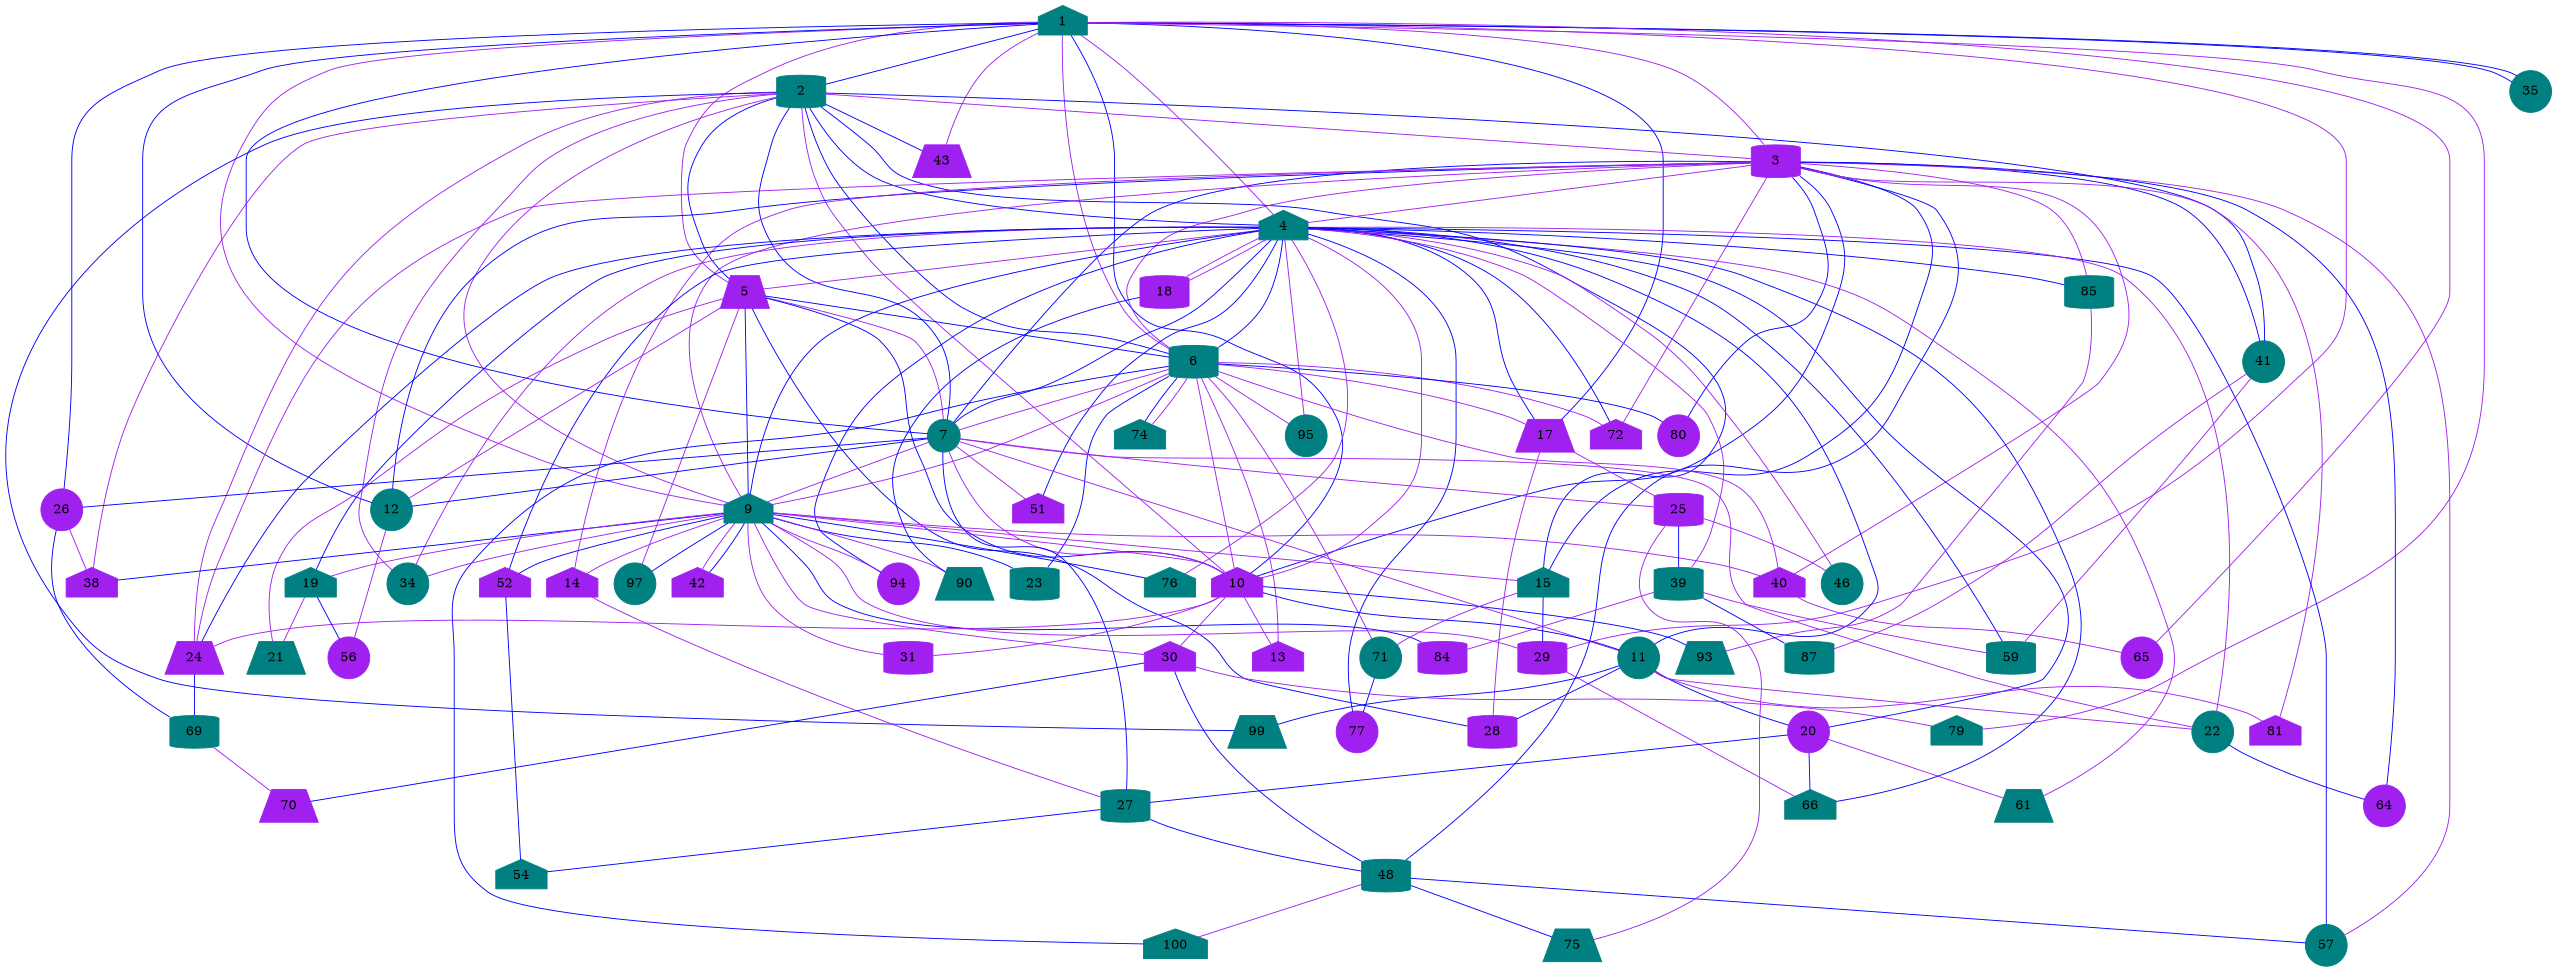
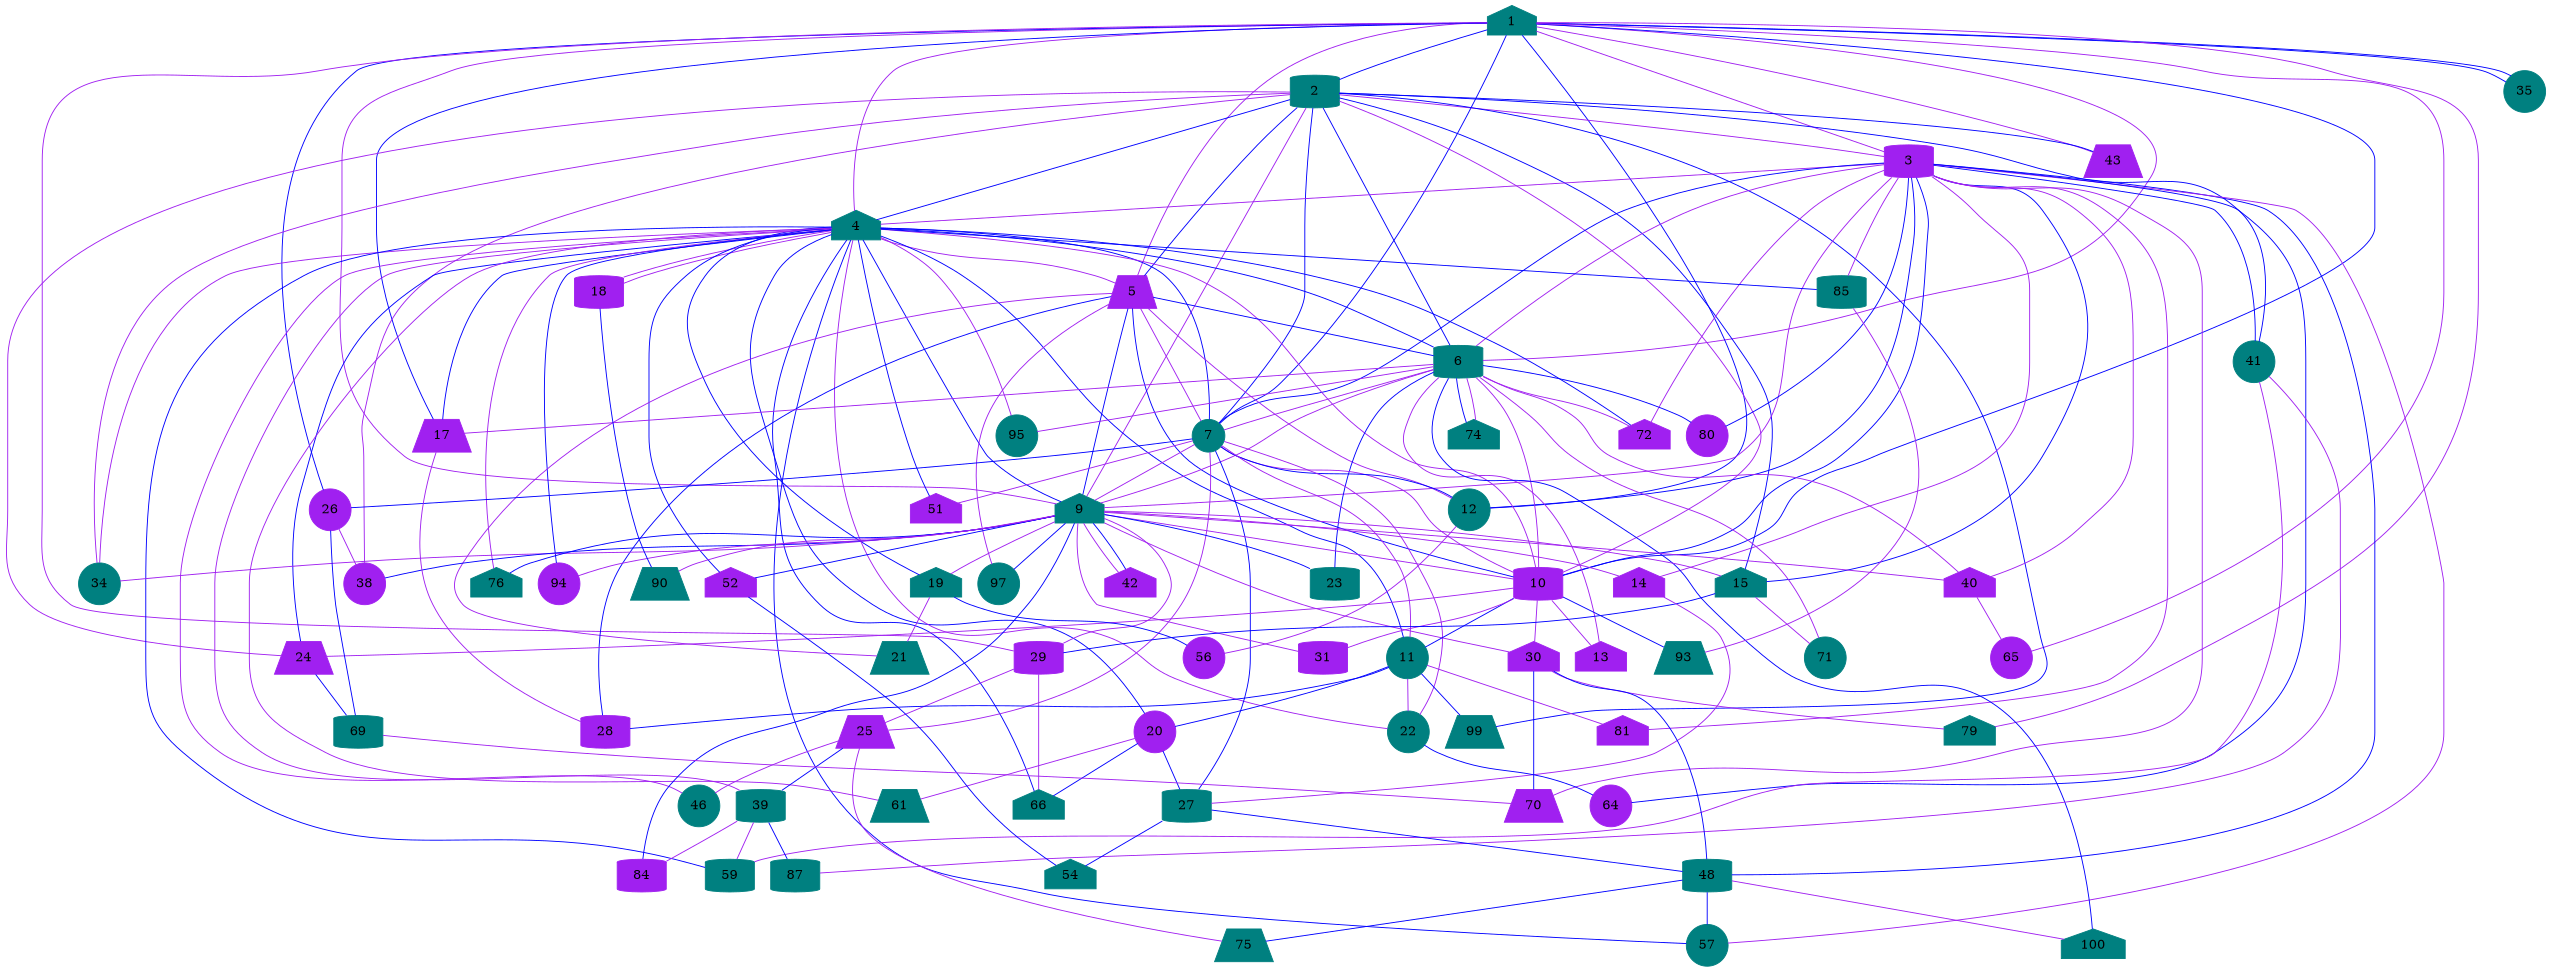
edge "3" -- "24": now "3" -- "70"
edge "17" -- "25": now "29" -- "25"
node "25": shape cylinder -> trapezium
node "38": shape house -> circle
node "10": shape house -> cylinder
node "77": removed
